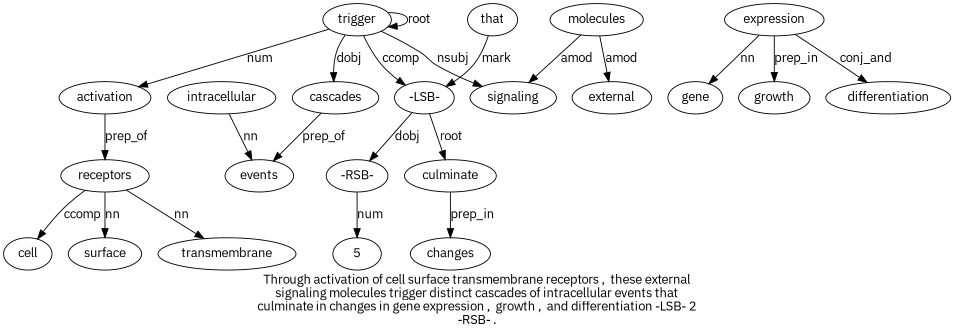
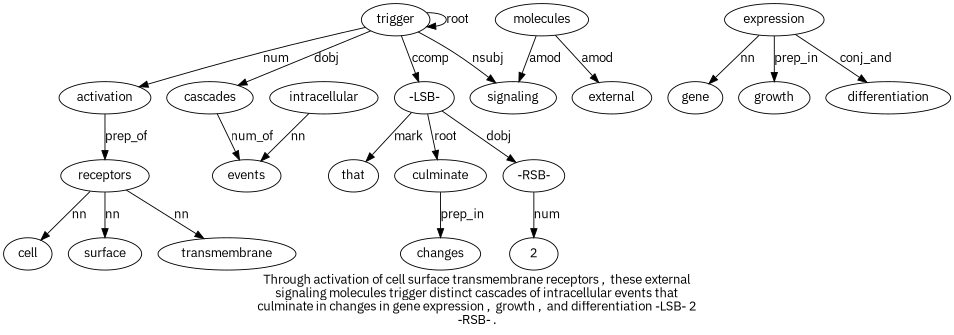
edge "that" -> "-LSB-": reversed
edge "cascades" -> "events": label "prep_of" -> "num_of"
edge "receptors" -> "cell": label "ccomp" -> "nn"
node "5": label "5" -> "2"
